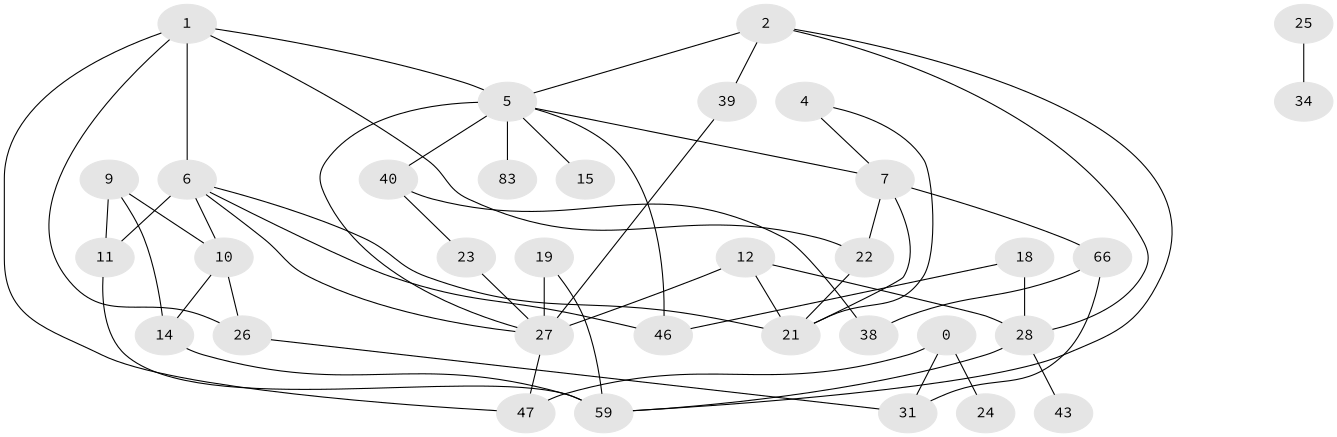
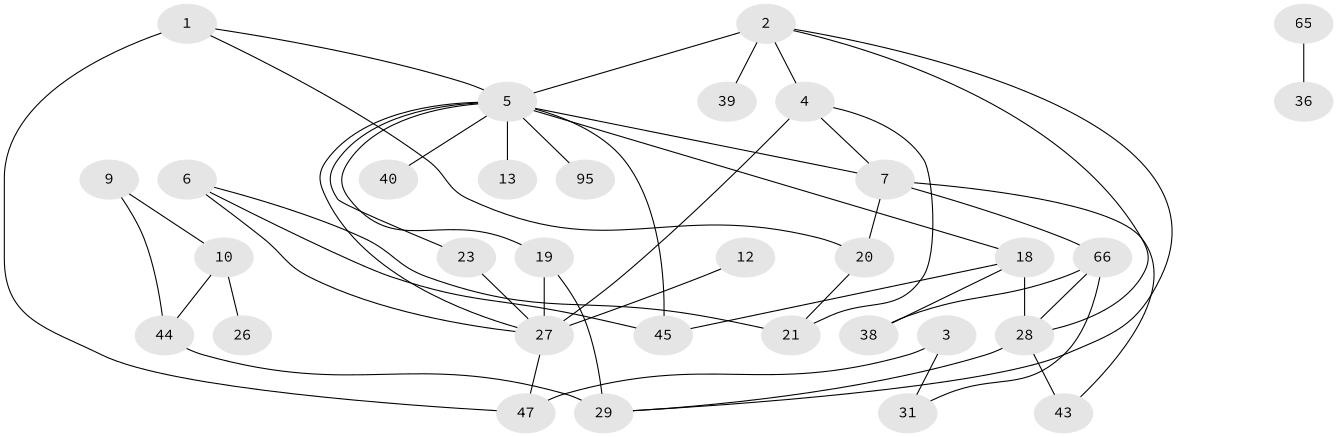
node "25": label "25" -> "65"
edge "2" -- "4": added
edge "1" -- "6": removed
node "34": label "34" -> "36"
node "83": label "83" -> "13"
node "15": label "15" -> "95"
edge "5" -- "18": added
edge "5" -- "19": added
edge "40" -- "38": now "18" -- "38"
edge "6" -- "10": removed
edge "40" -- "23": now "5" -- "23"
edge "39" -- "27": now "4" -- "27"
edge "1" -- "26": removed
node "11": removed
node "22": label "22" -> "20"
edge "7" -- "21": now "7" -- "43"
edge "12" -- "28": now "66" -- "28"
edge "12" -- "21": removed
node "14": label "14" -> "44"
node "46": label "46" -> "45"
node "0": label "0" -> "3"
edge "26" -- "31": removed
node "59": label "59" -> "29"
node "24": removed
